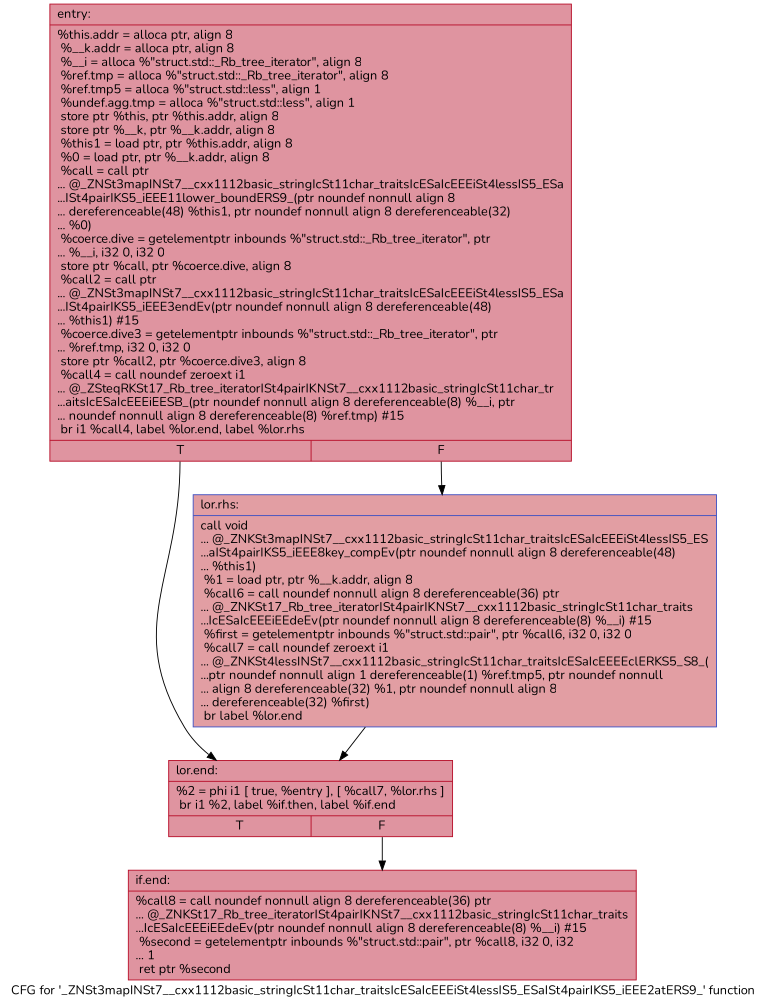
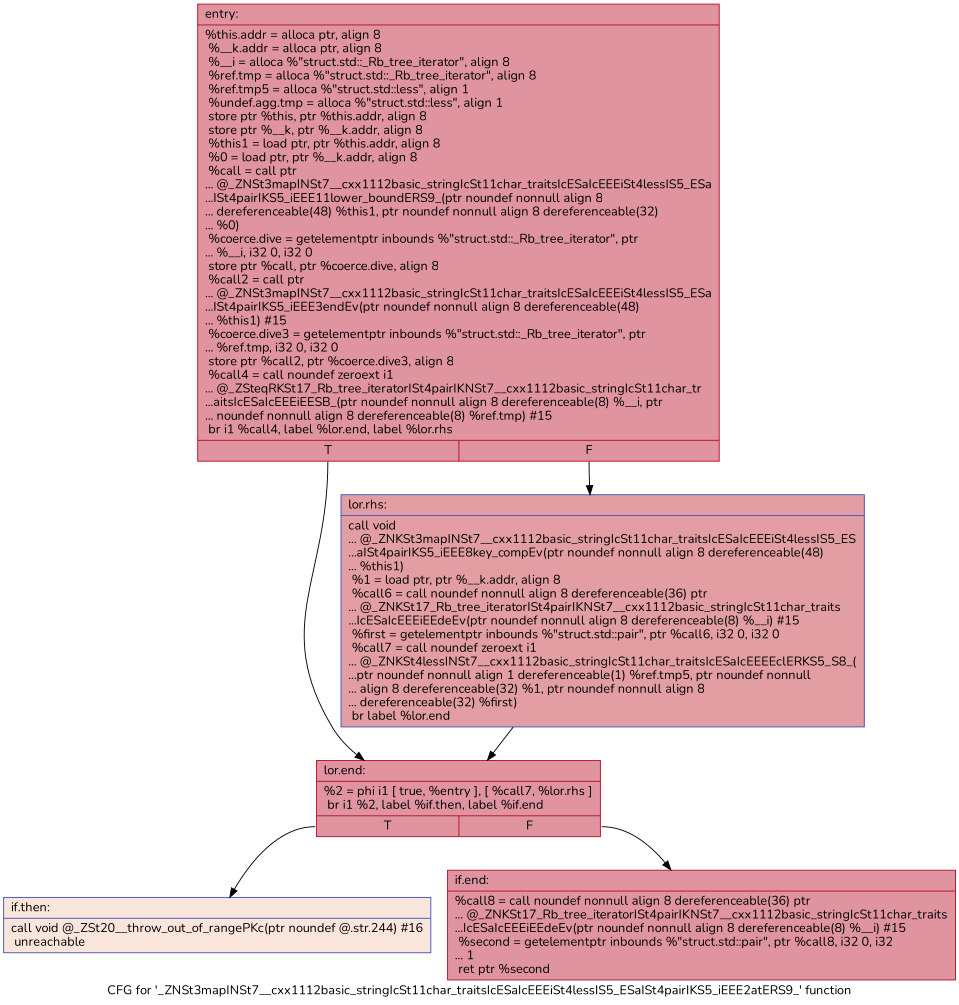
node "if.then:": added
